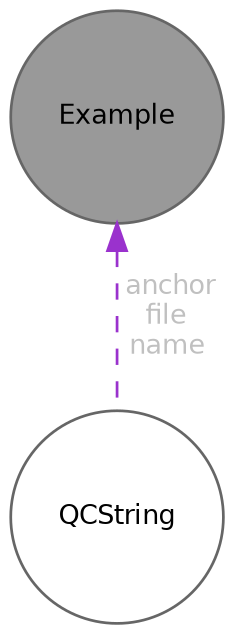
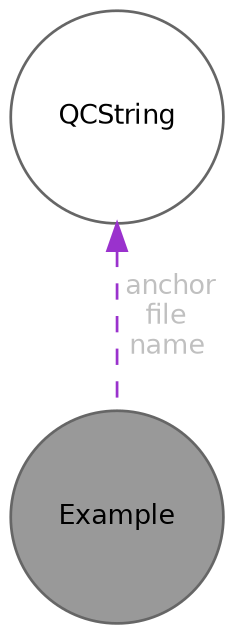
edge "QCString" -> "Example": reversed
